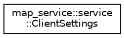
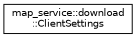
node "map_service::service ::ClientSettings": label "map_service::service ::ClientSettings" -> "map_service::download ::ClientSettings"
